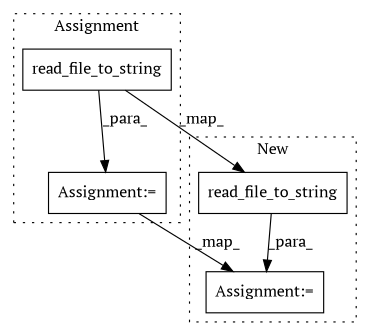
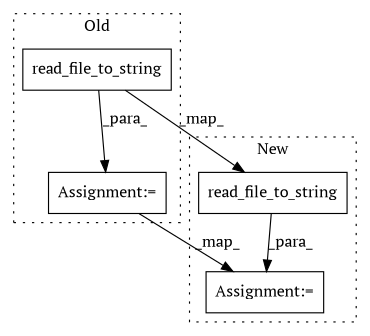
cluster "Assignment": label "Assignment" -> "Old"
